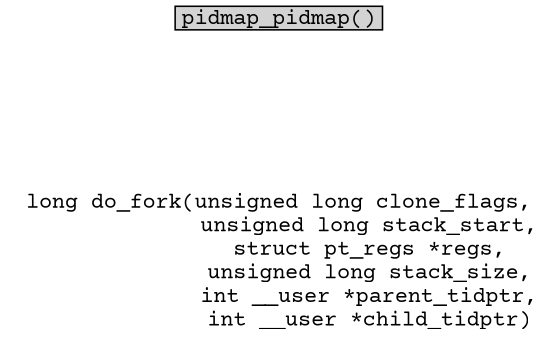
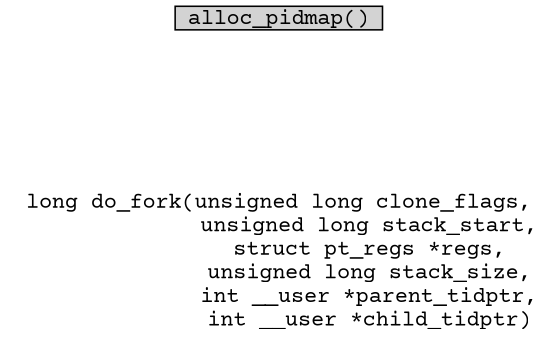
node "pidmap_pidmap()": label "pidmap_pidmap()" -> "alloc_pidmap()"
